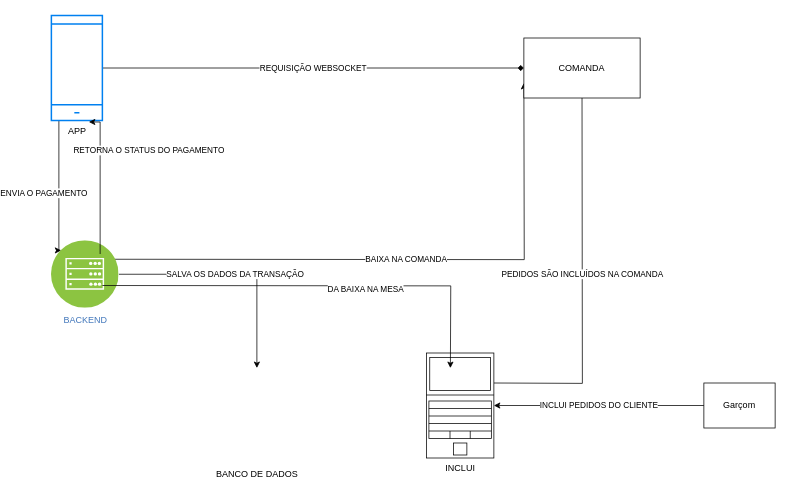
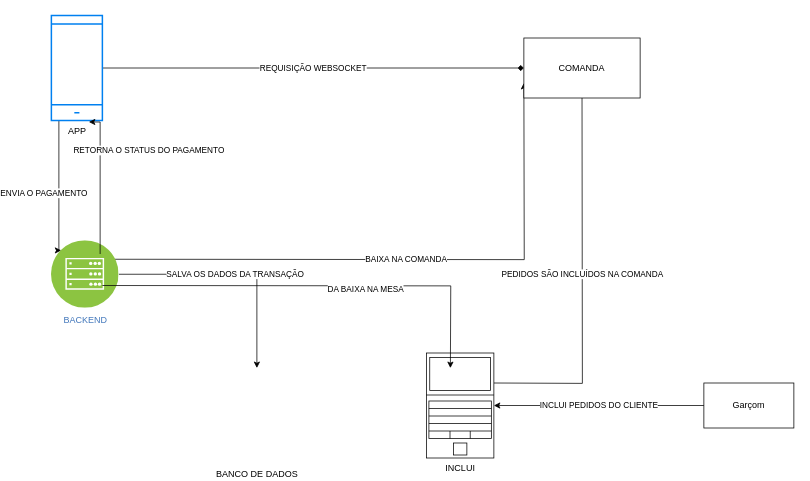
node "Garçom": size 71x45 -> 90x45
